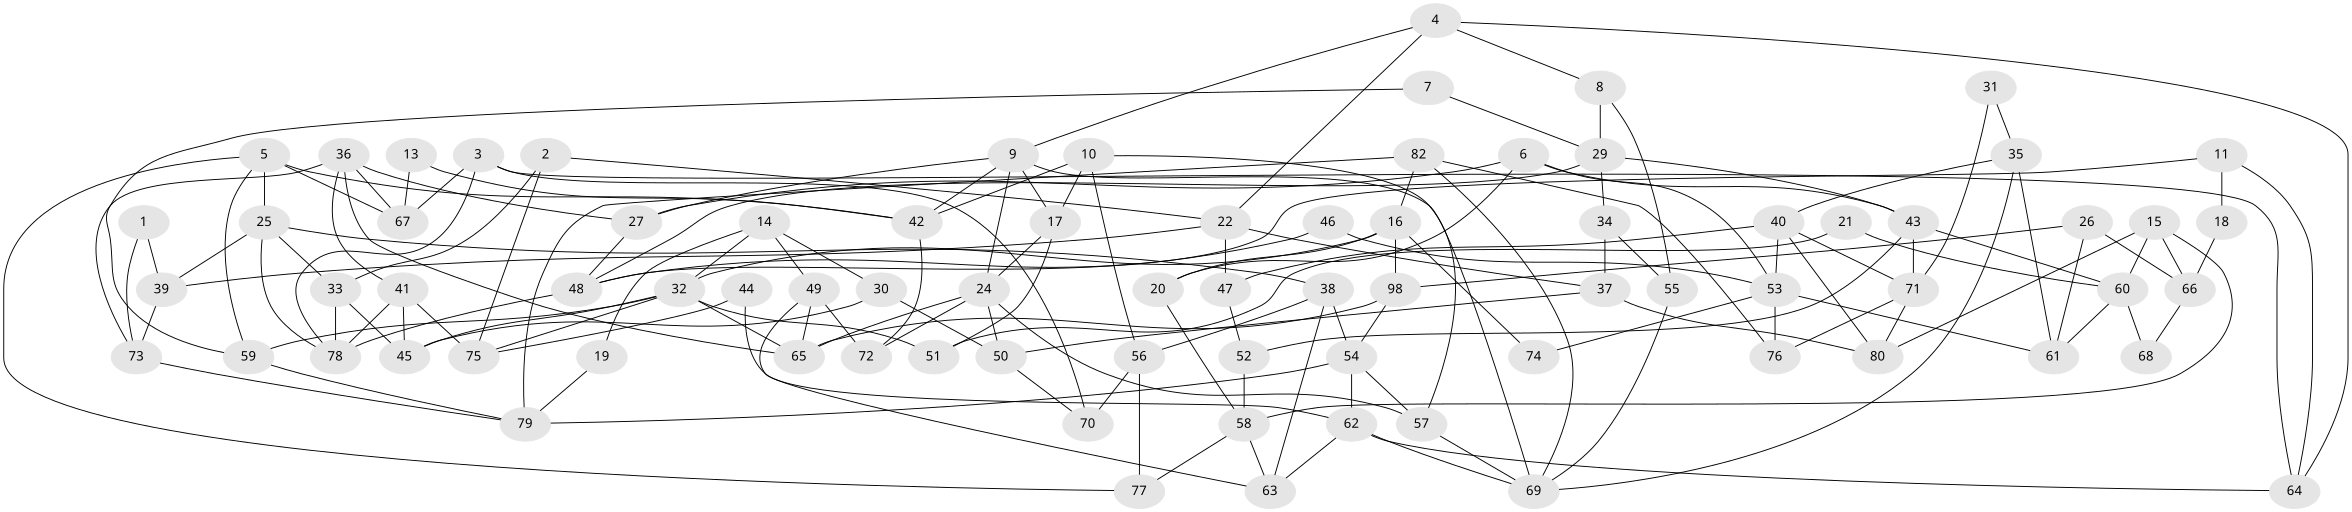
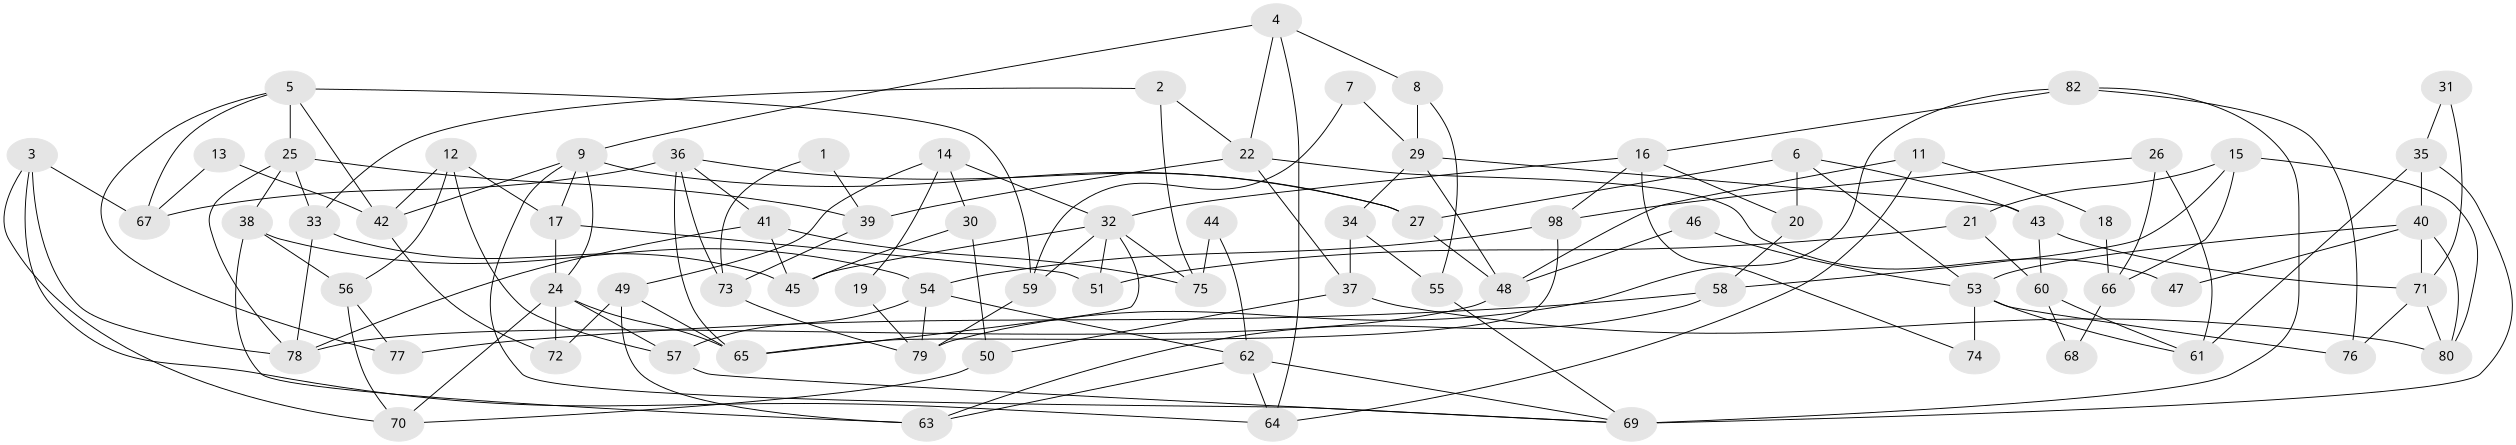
node "10": label "10" -> "12"
edge "15" -- "60": now "15" -- "21"
edge "24" -- "50": now "24" -- "70"
node "52": removed
